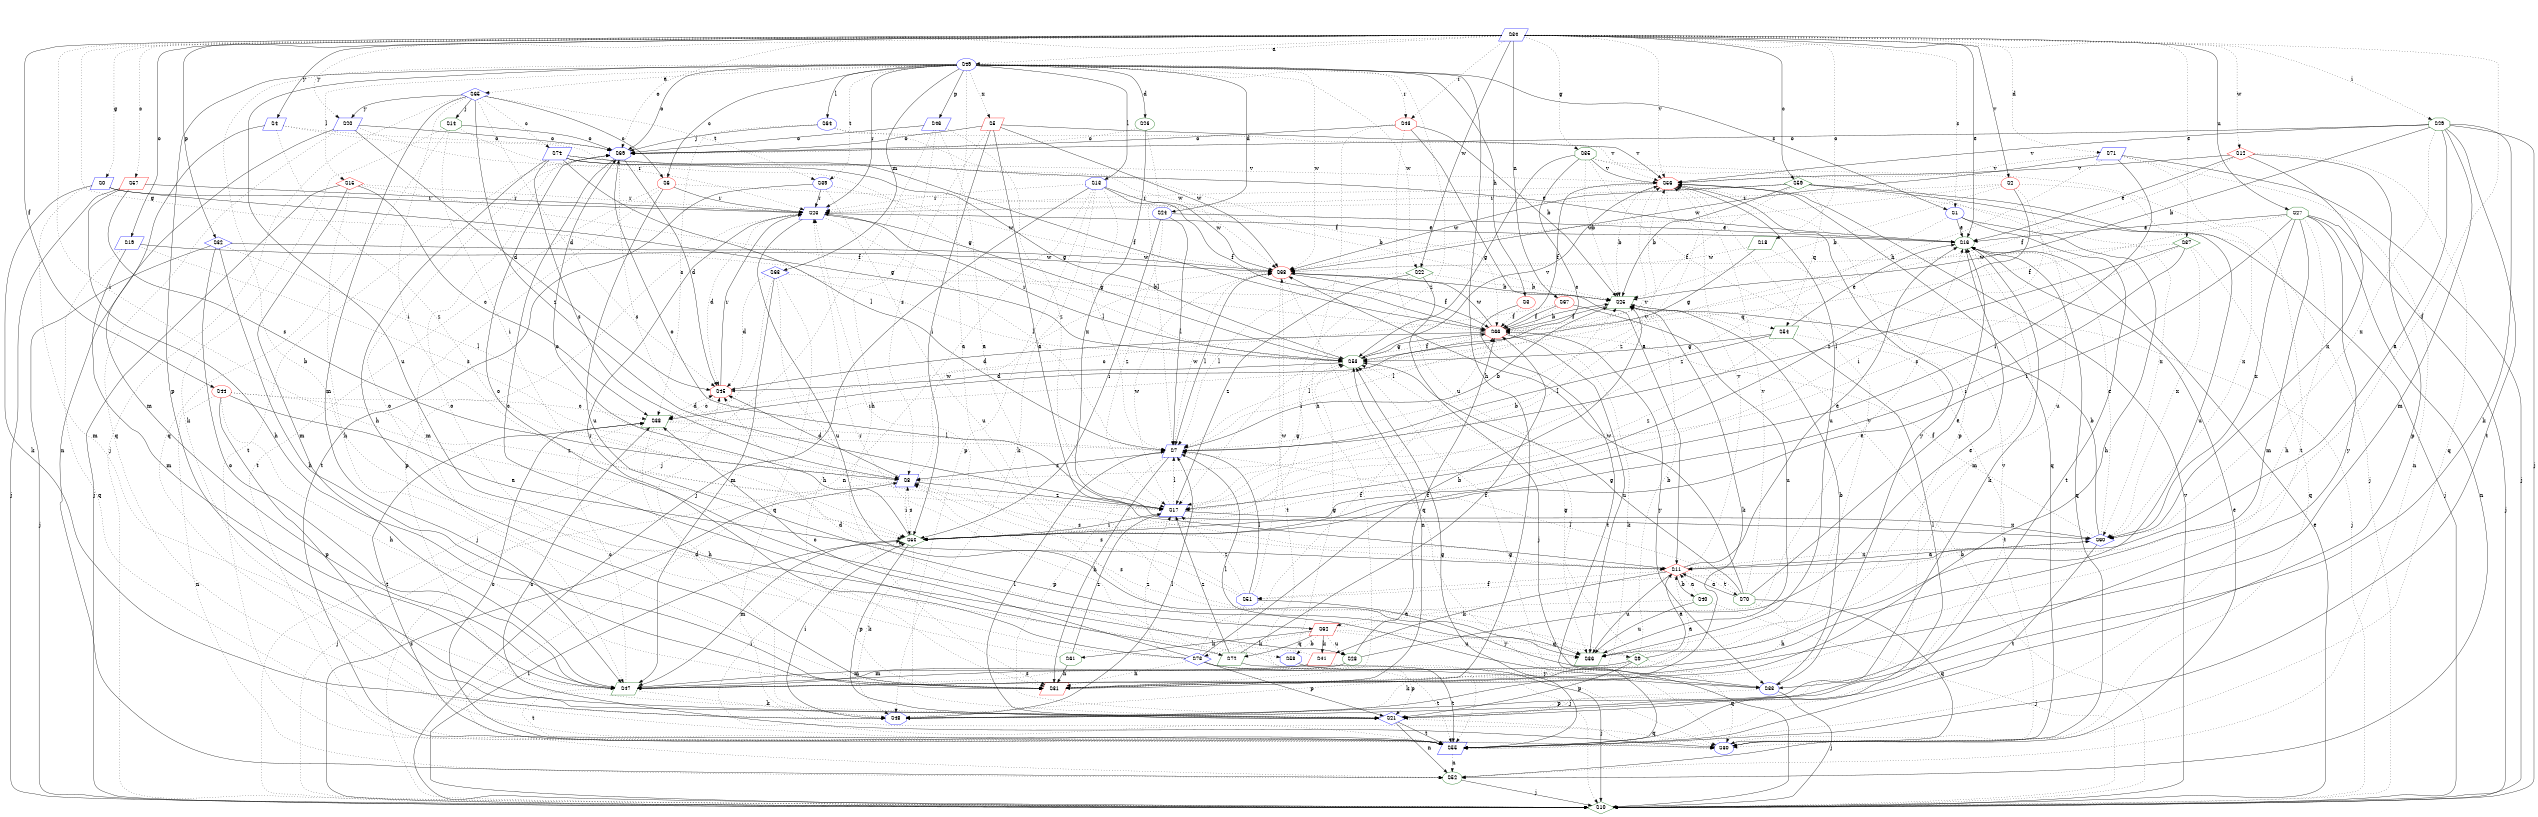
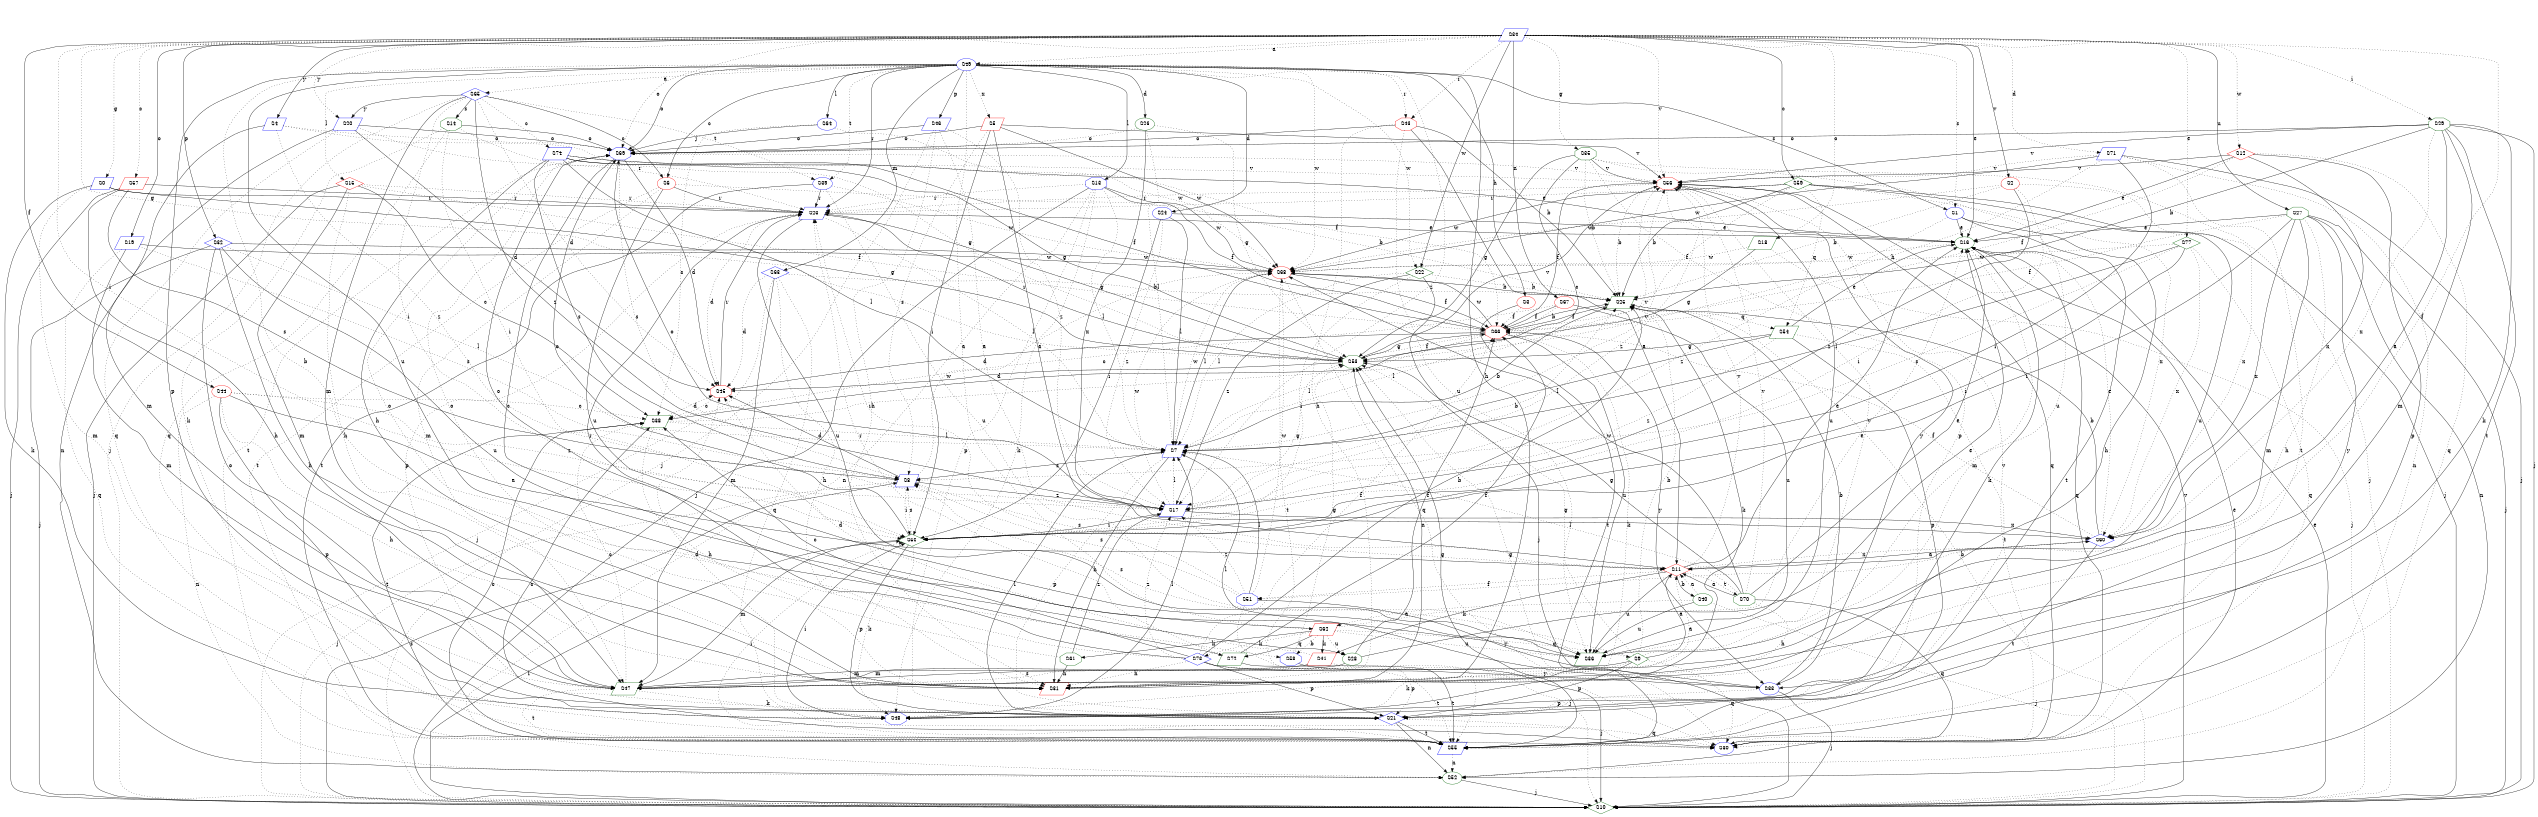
edge "S65" -> "S14": label "j" -> "s"
edge "S64" -> "S56": now "S69" -> "S56"
edge "S2" -> "S23": removed, label "r"
edge "S26" -> "S53": added, label "g"
node "S37": label "S37" -> "S77"
edge "S16" -> "S68": added, label "w"
edge "S54" -> "S21": label "l" -> "p"
edge "S32" -> "S36": added, label "u"
edge "S72" -> "S17": removed, label "z"
